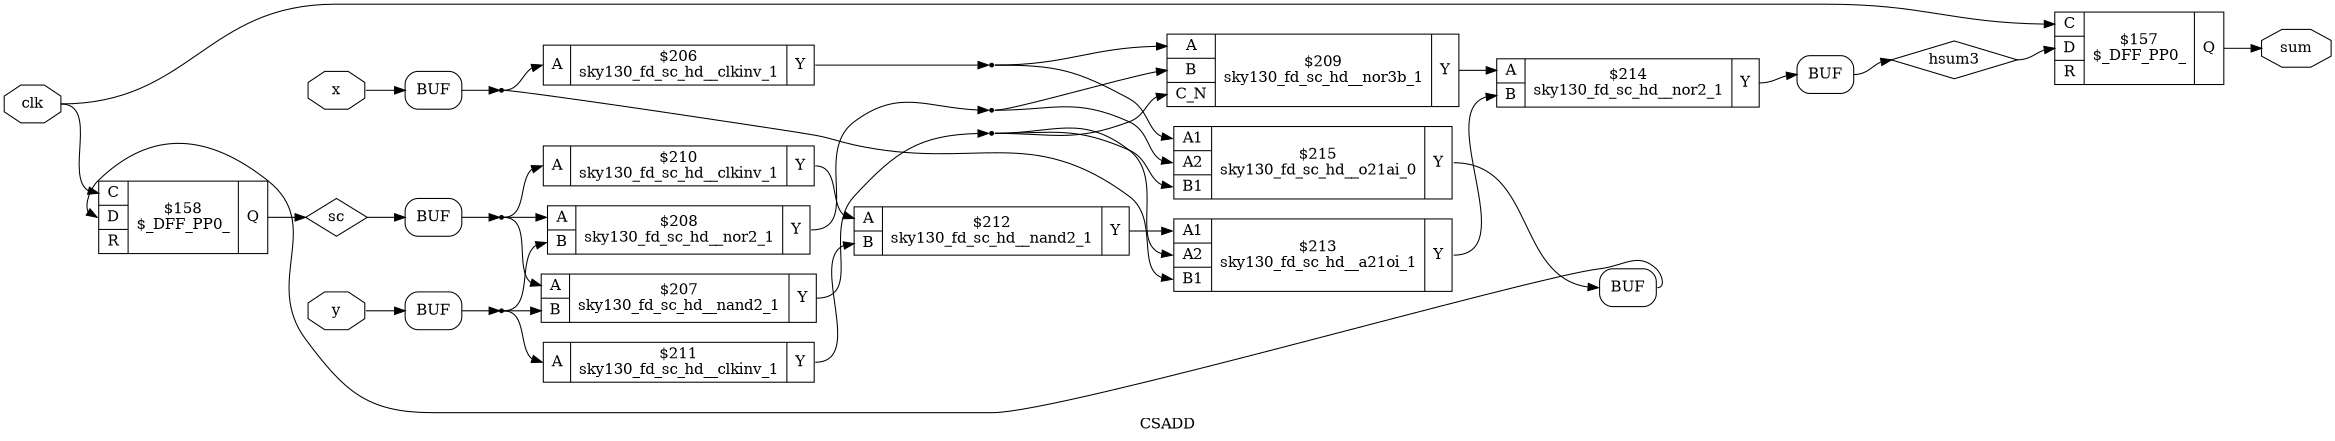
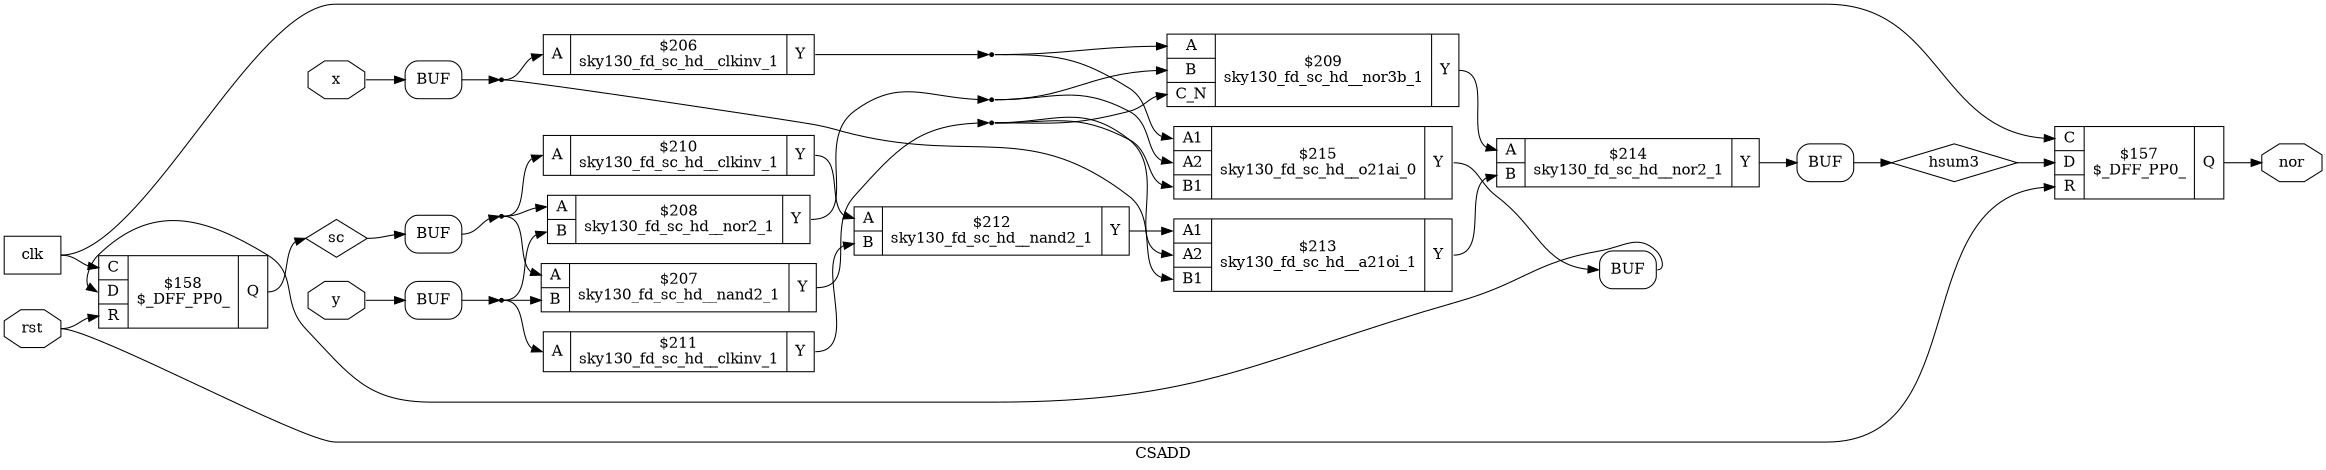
node "sum": label "sum" -> "nor"
node "clk": shape octagon -> box
node "rst": added
